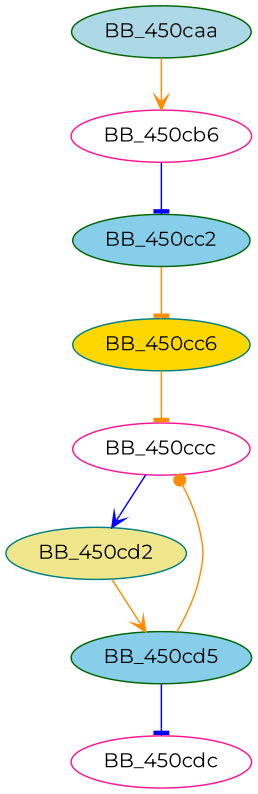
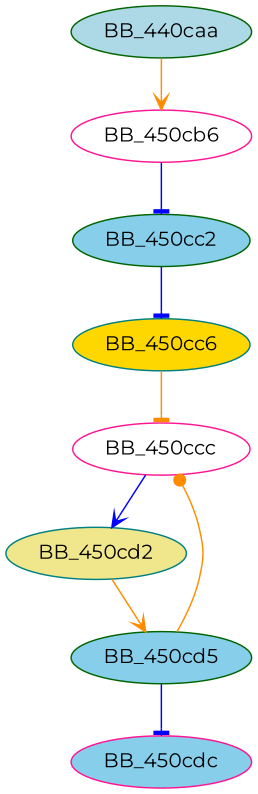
node "BB_450caa": label "BB_450caa" -> "BB_440caa"
edge "BB_450cc2" -> "BB_450cc6": color darkorange -> blue
node "BB_450cdc": fillcolor white -> skyblue
